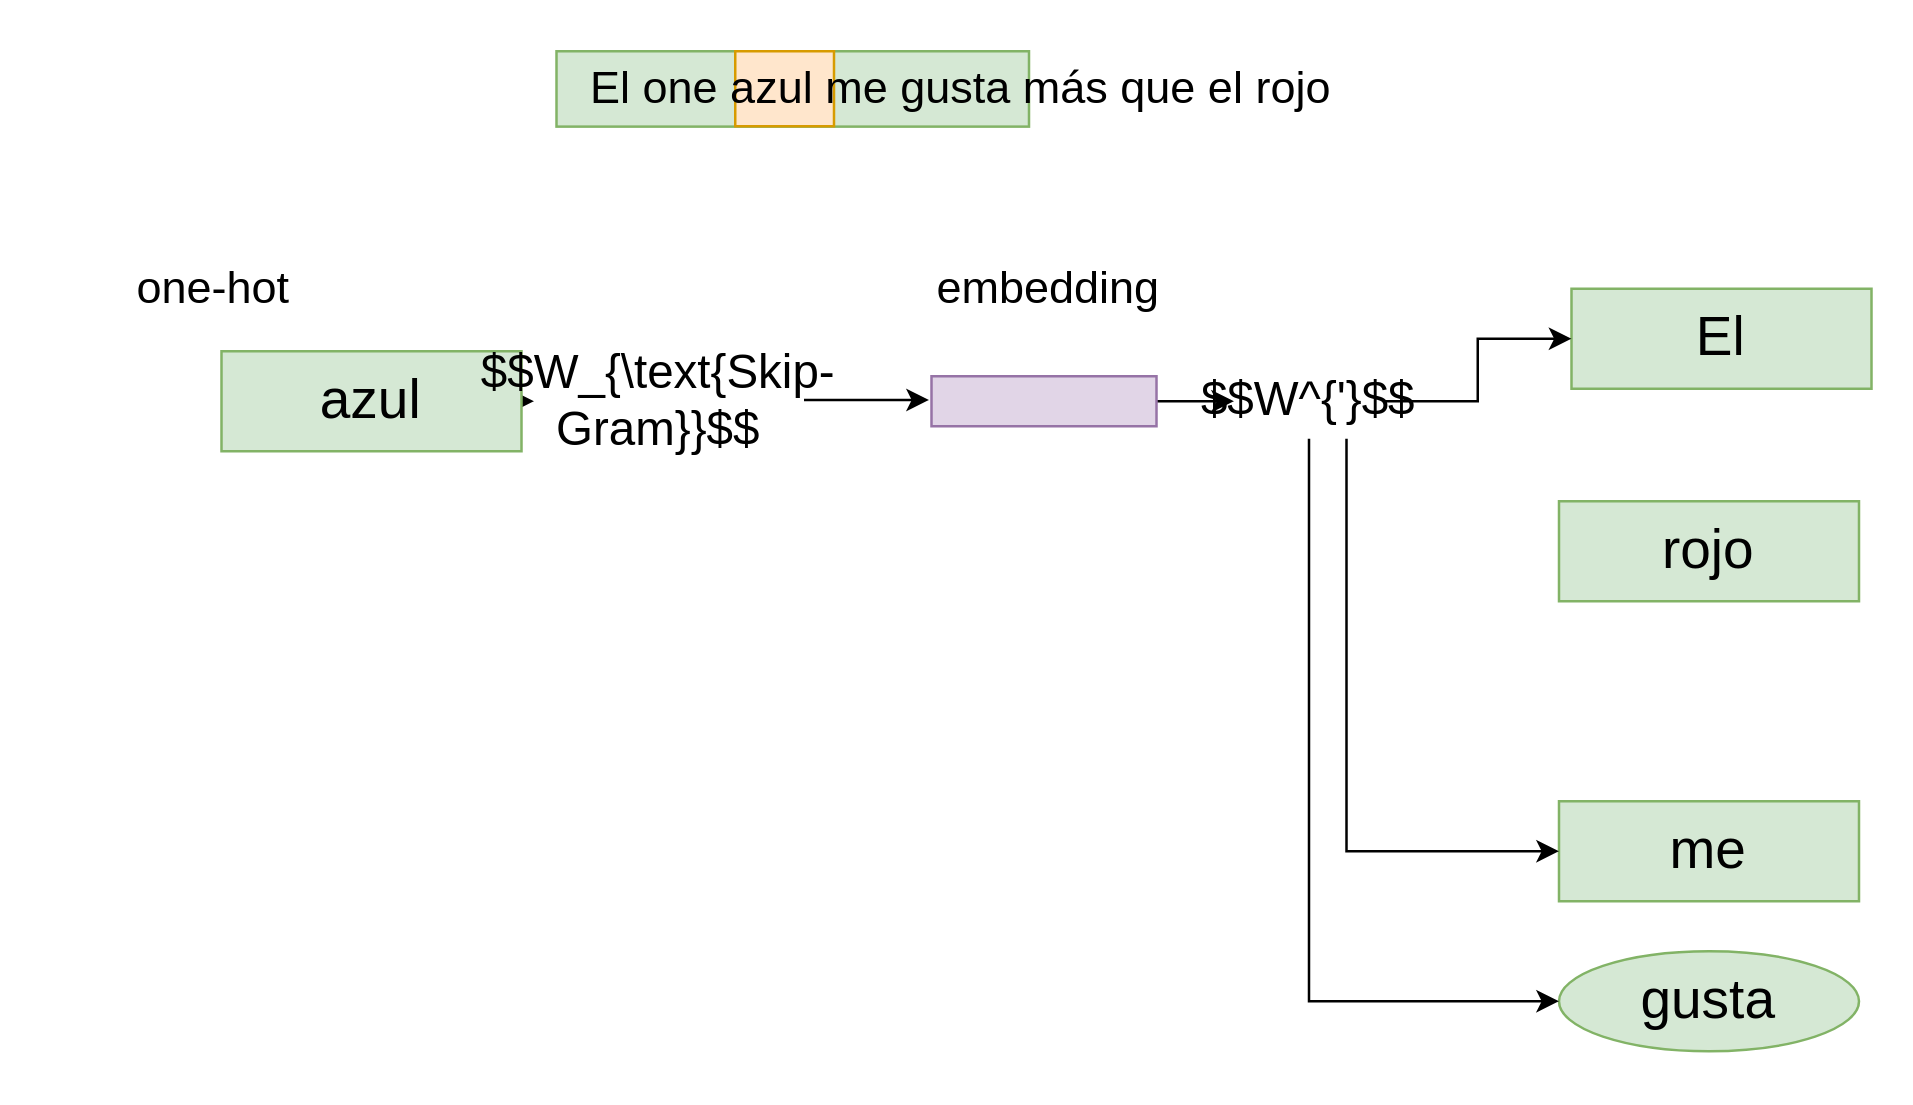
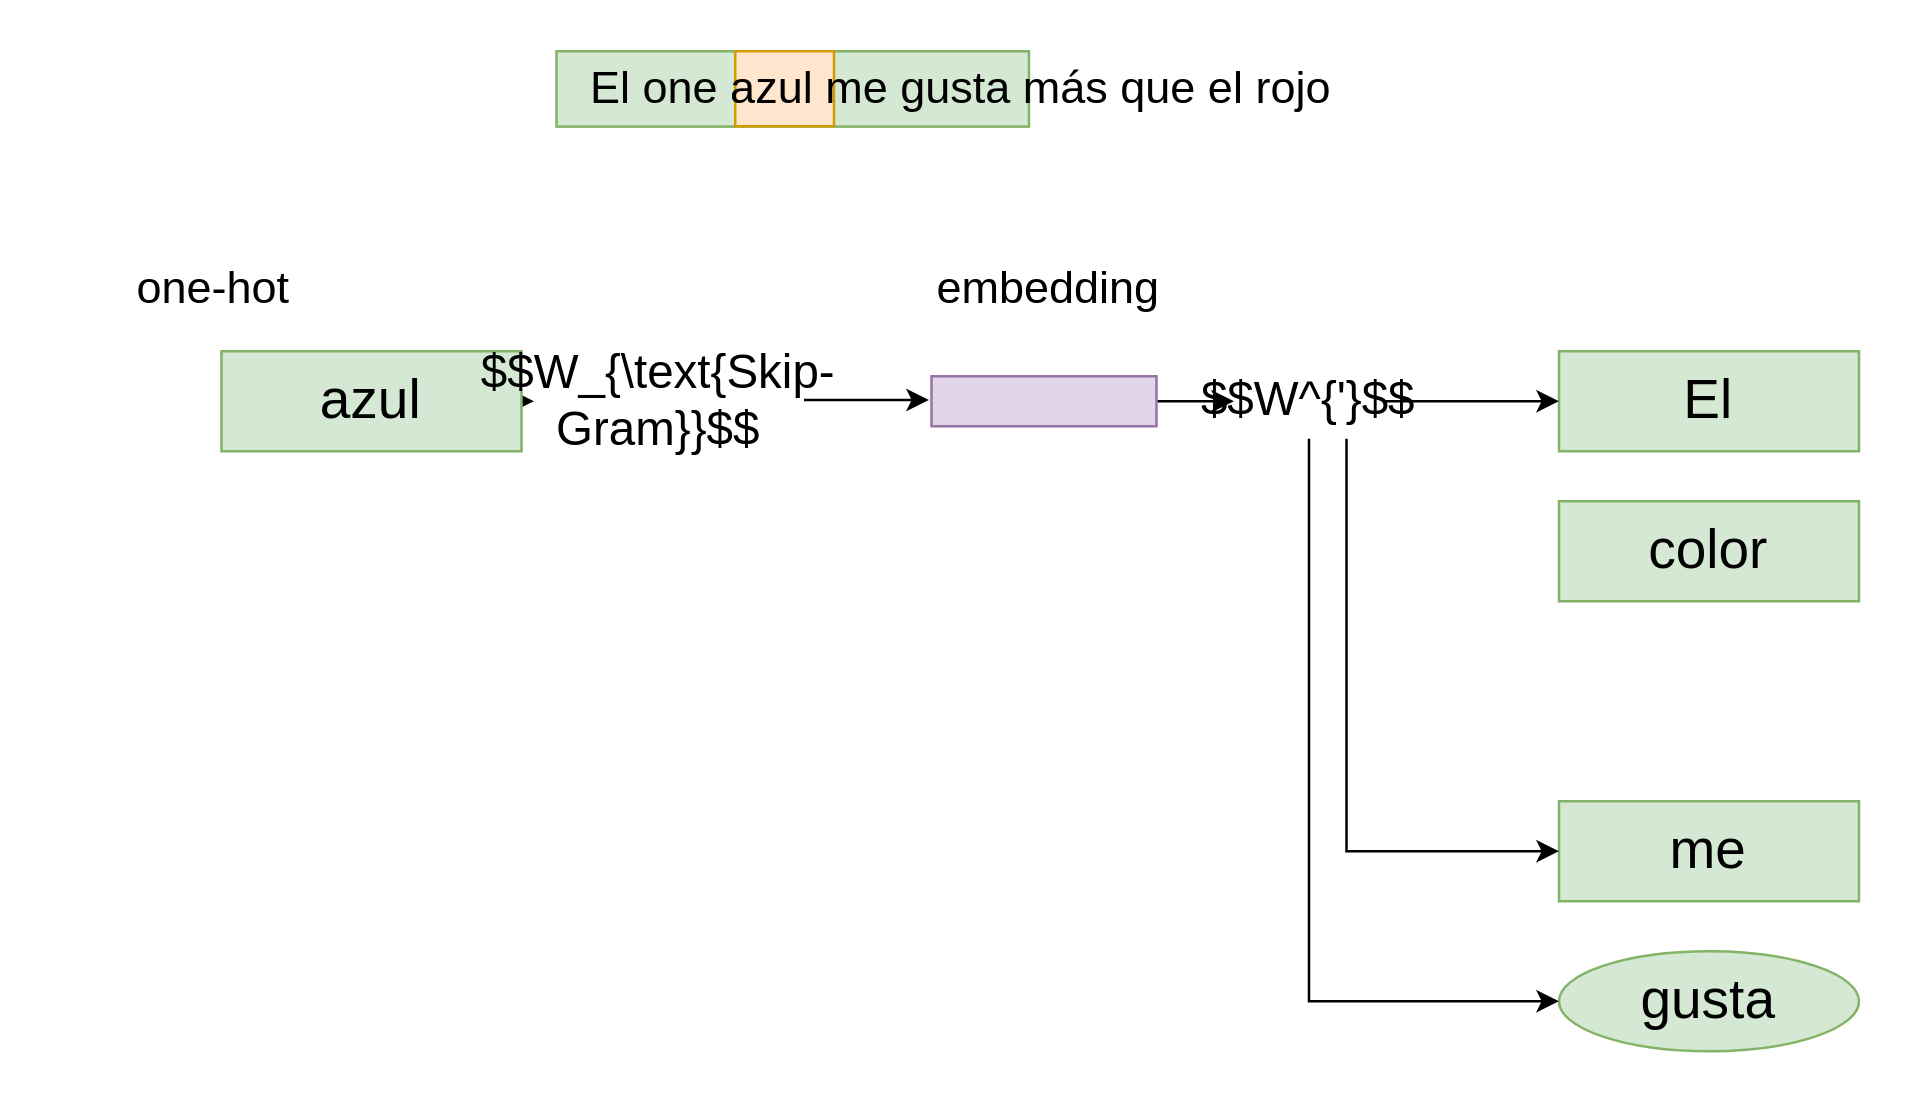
node "El": moved (1721, 339) -> (1709, 401)
node "rojo": label "rojo" -> "color"
